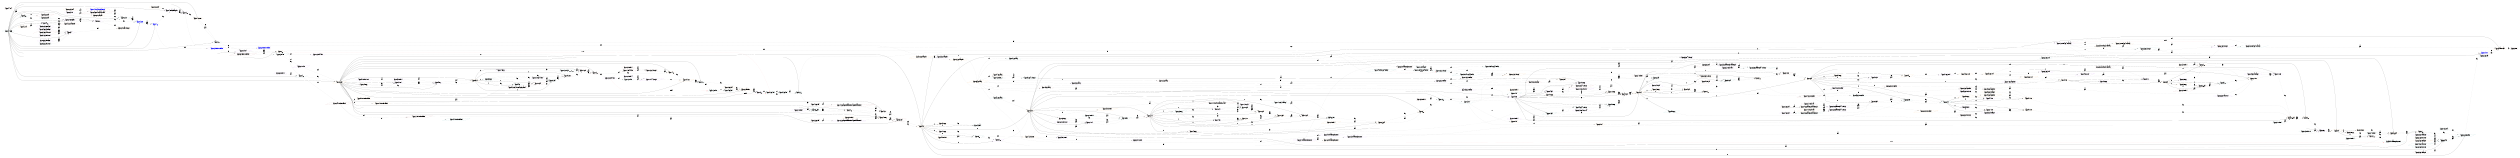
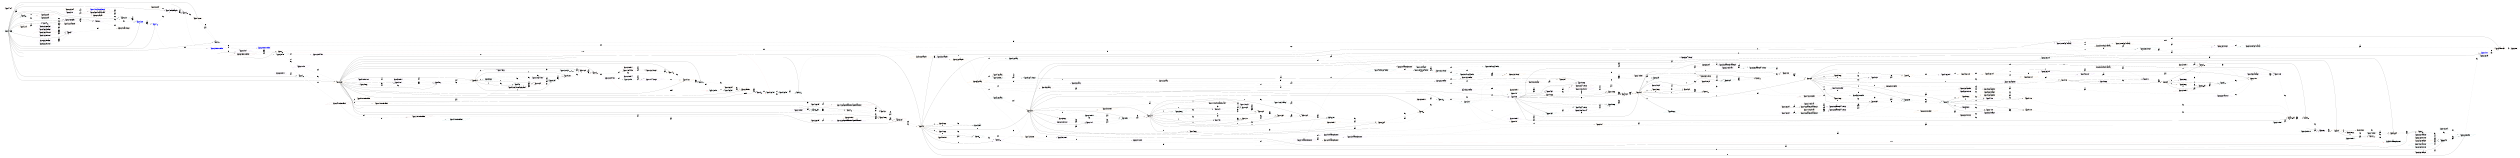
node "(46580272)empty": added
